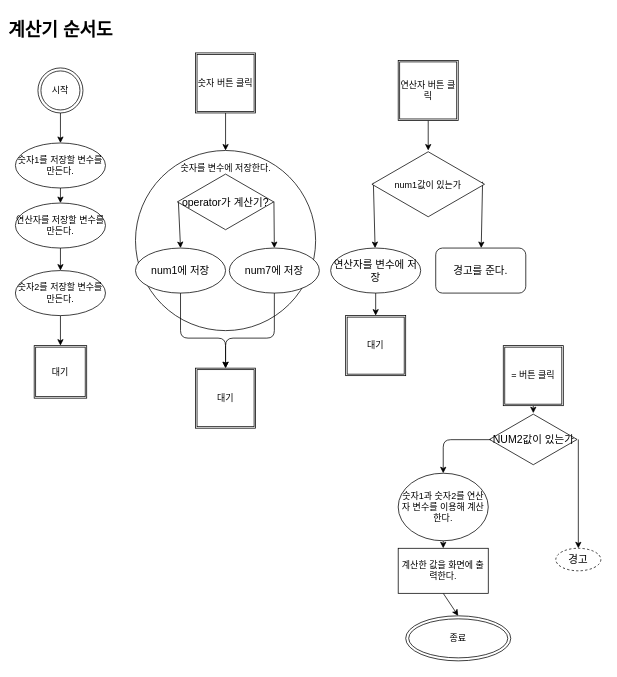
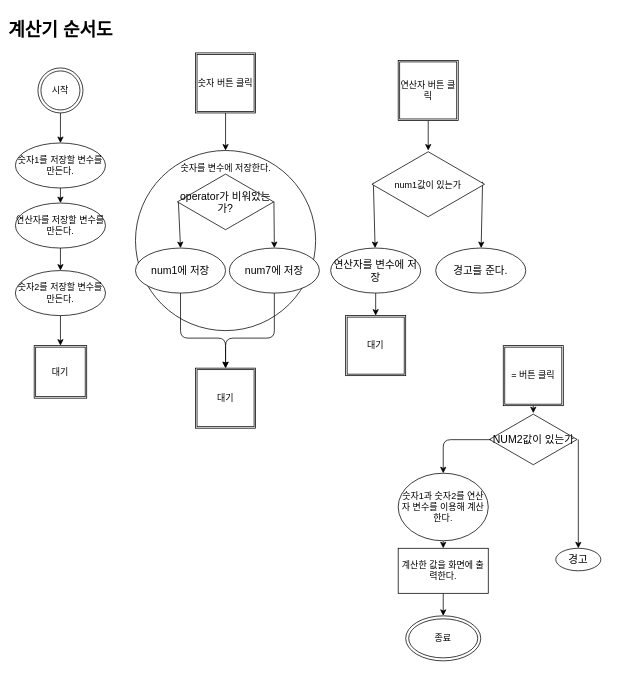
node "operator가 계산기?": label "operator가 계산기?" -> "operator가 비워있는가?"
node "경고를 준다.": shape rounded rectangle -> ellipse
node "경고": style dashed -> solid
node "종료": size 105x45 -> 75x45
